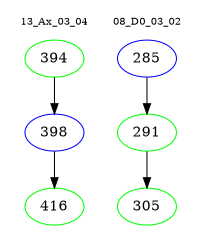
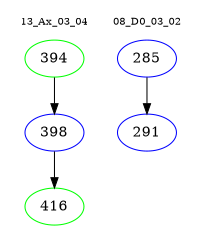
node "291": color green -> blue
node "305": removed
